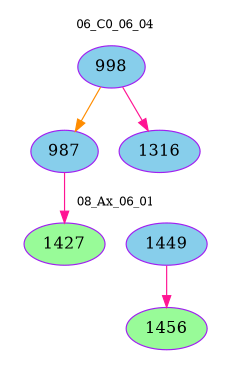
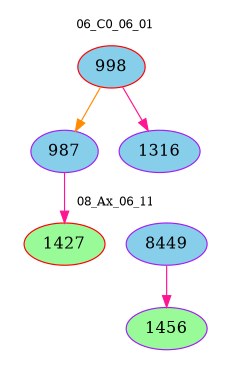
cluster "06_C0_06_04": label "06_C0_06_04" -> "06_C0_06_01"
node "998": color purple -> red
cluster "08_Ax_06_01": label "08_Ax_06_01" -> "08_Ax_06_11"
node "1427": color purple -> red
node "1449": label "1449" -> "8449"
